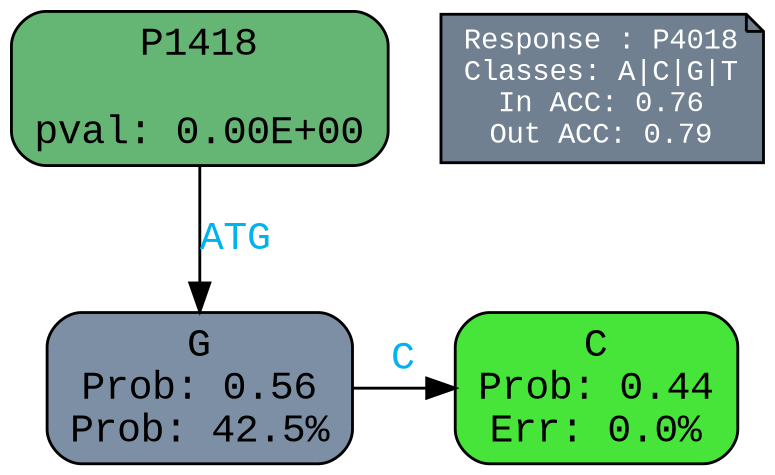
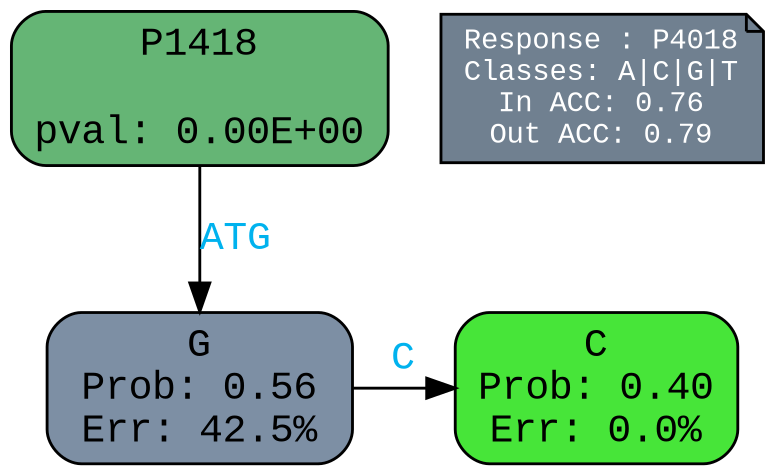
node "G Prob: 0.56 Prob: 42.5%": label "G Prob: 0.56 Prob: 42.5%" -> "G Prob: 0.56 Err: 42.5%"
node "C Prob: 0.44 Err: 0.0%": label "C Prob: 0.44 Err: 0.0%" -> "C Prob: 0.40 Err: 0.0%"
